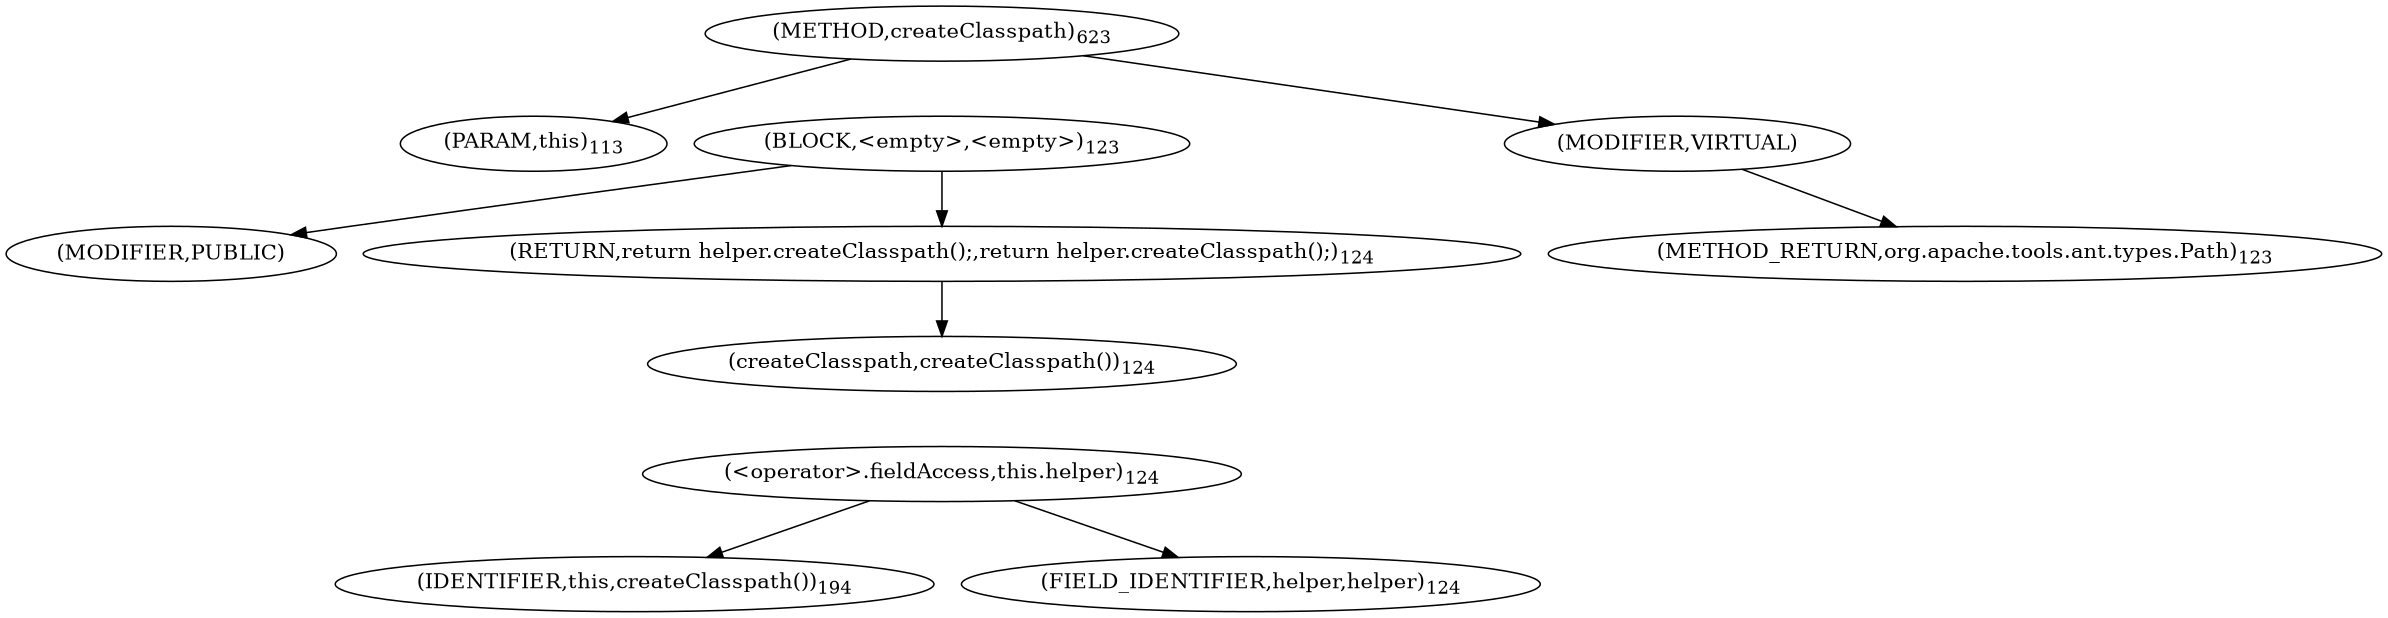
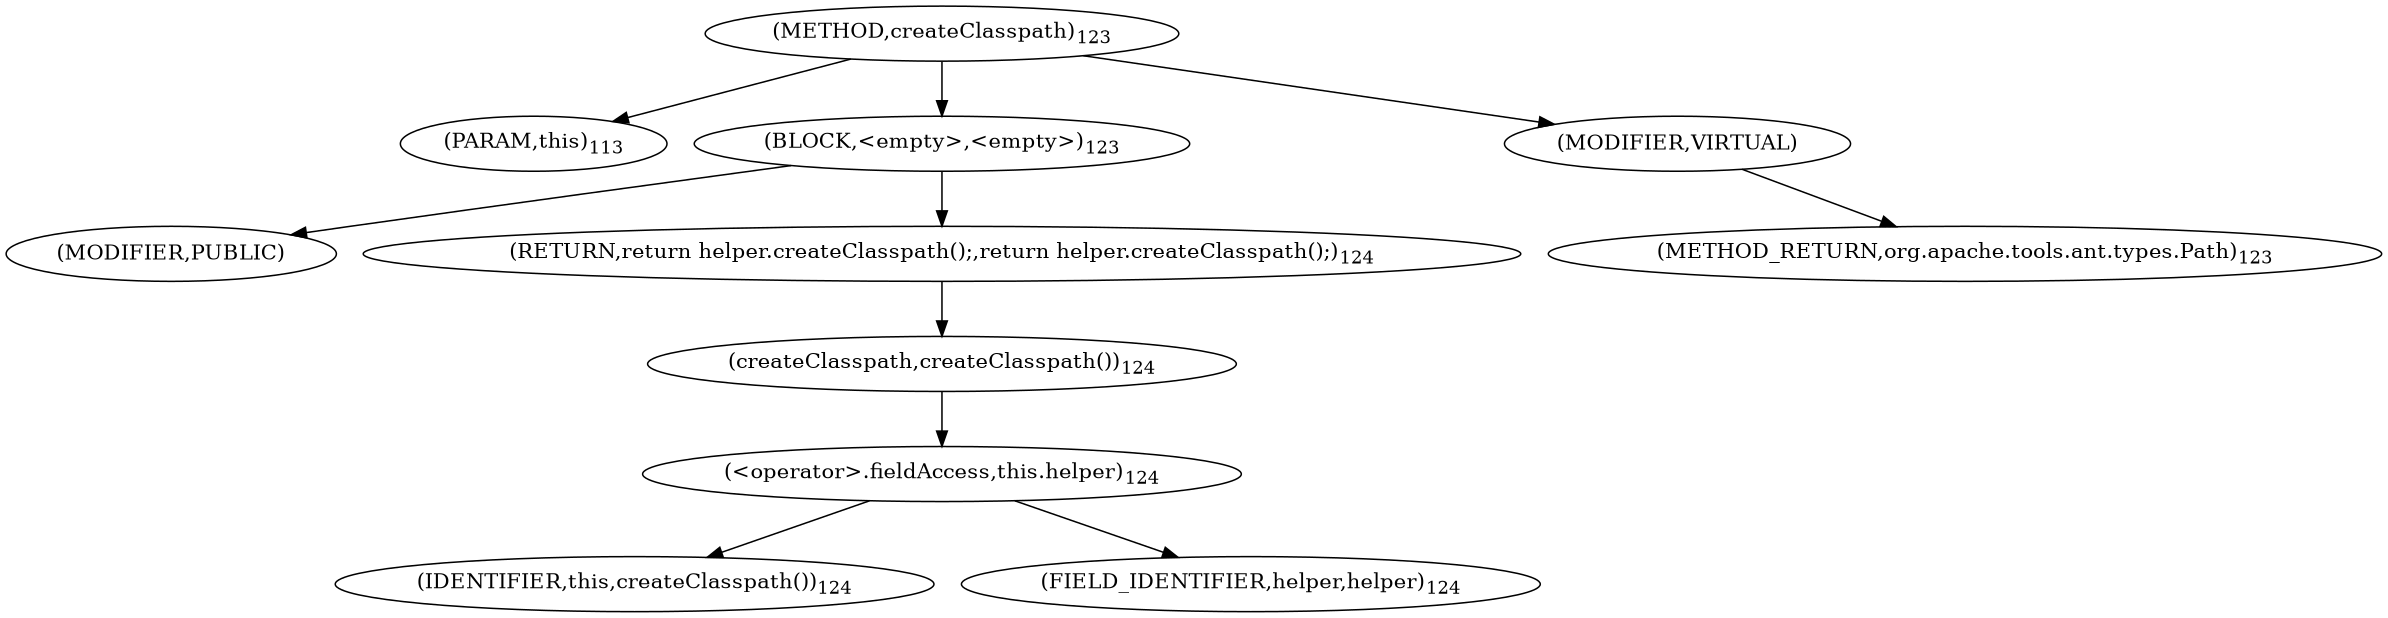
node "(METHOD,createClasspath)": text "623" -> "123"
edge "(METHOD,createClasspath)" -> "(BLOCK,<empty>,<empty>)": added
edge "(createClasspath,createClasspath())" -> "(<operator>.fieldAccess,this.helper)": added
node "(IDENTIFIER,this,createClasspath())": text "194" -> "124"
